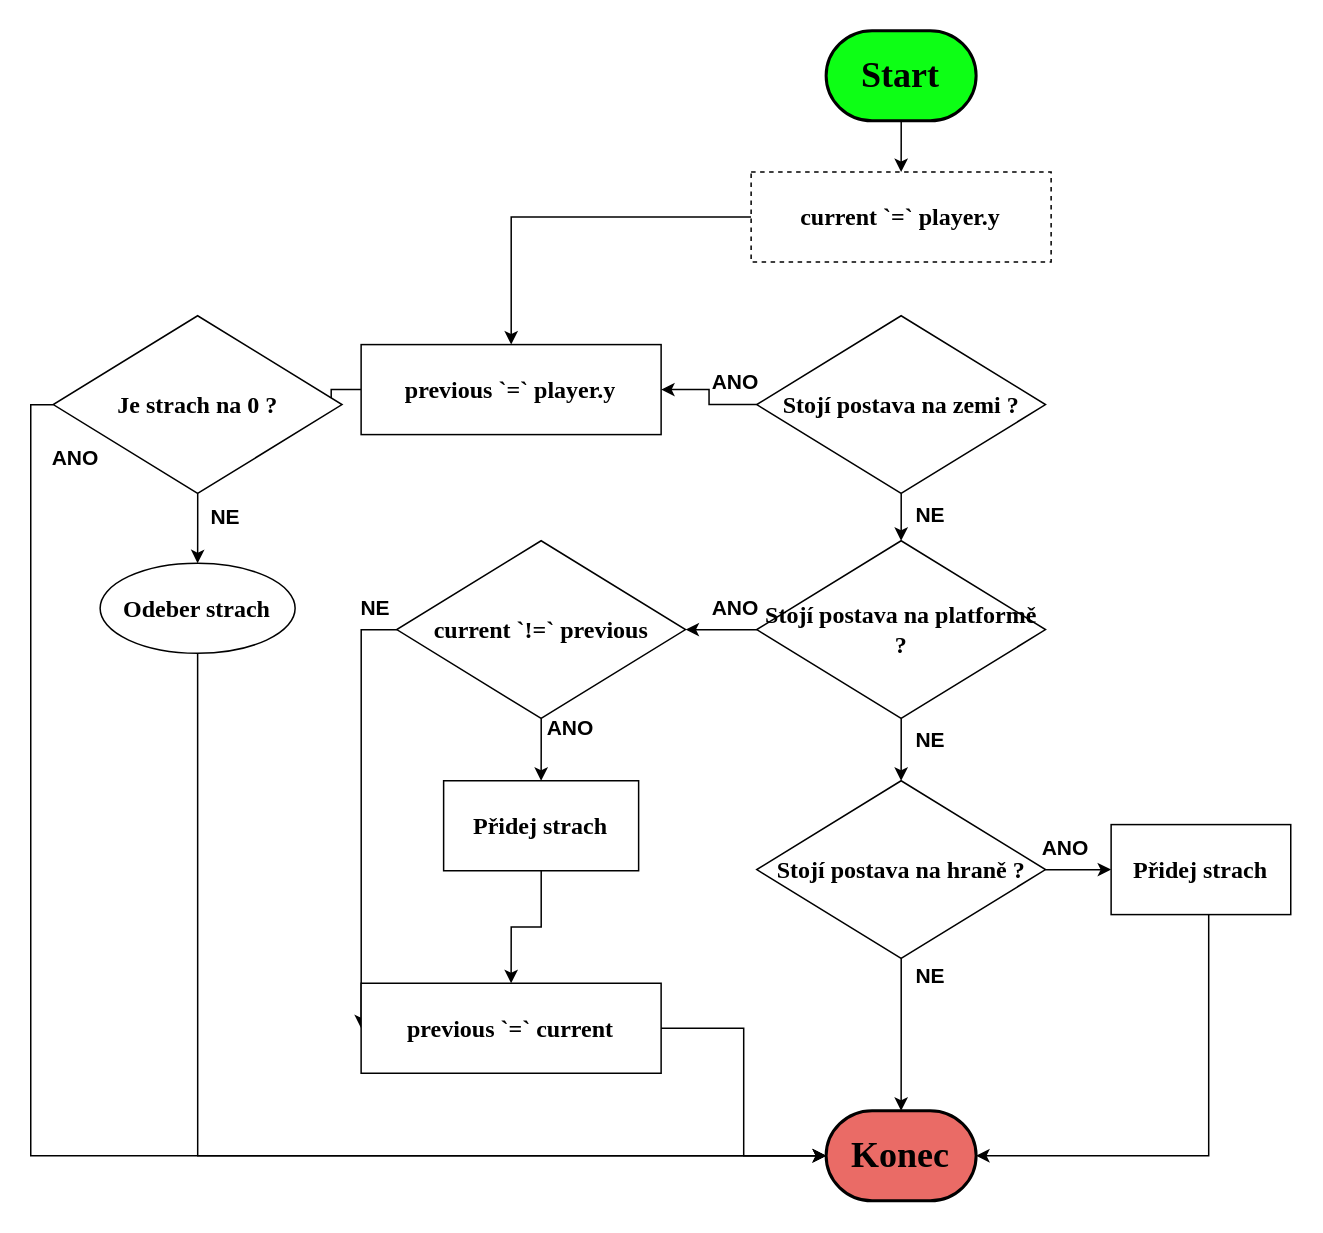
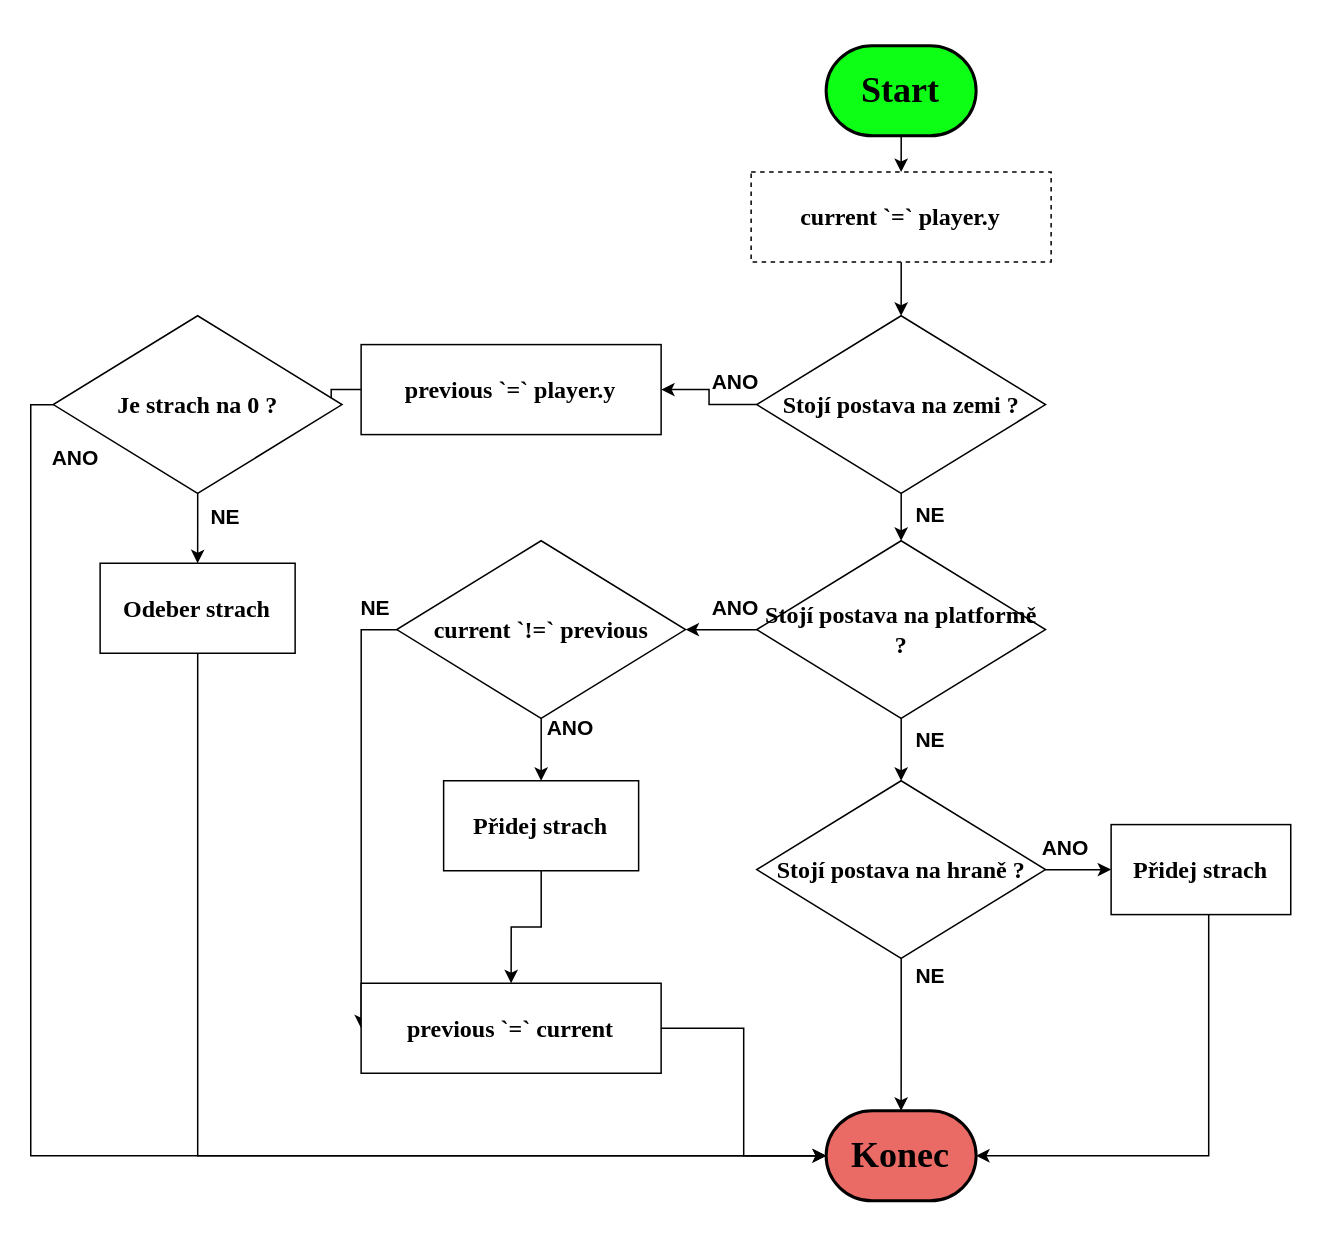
node "Start": moved (901, 76) -> (901, 91)
edge "current `=` player.y" -> "previous `=` player.y": now "current `=` player.y" -> "Stojí postava na zemi ?"
node "Odeber strach": shape ellipse -> rectangle
